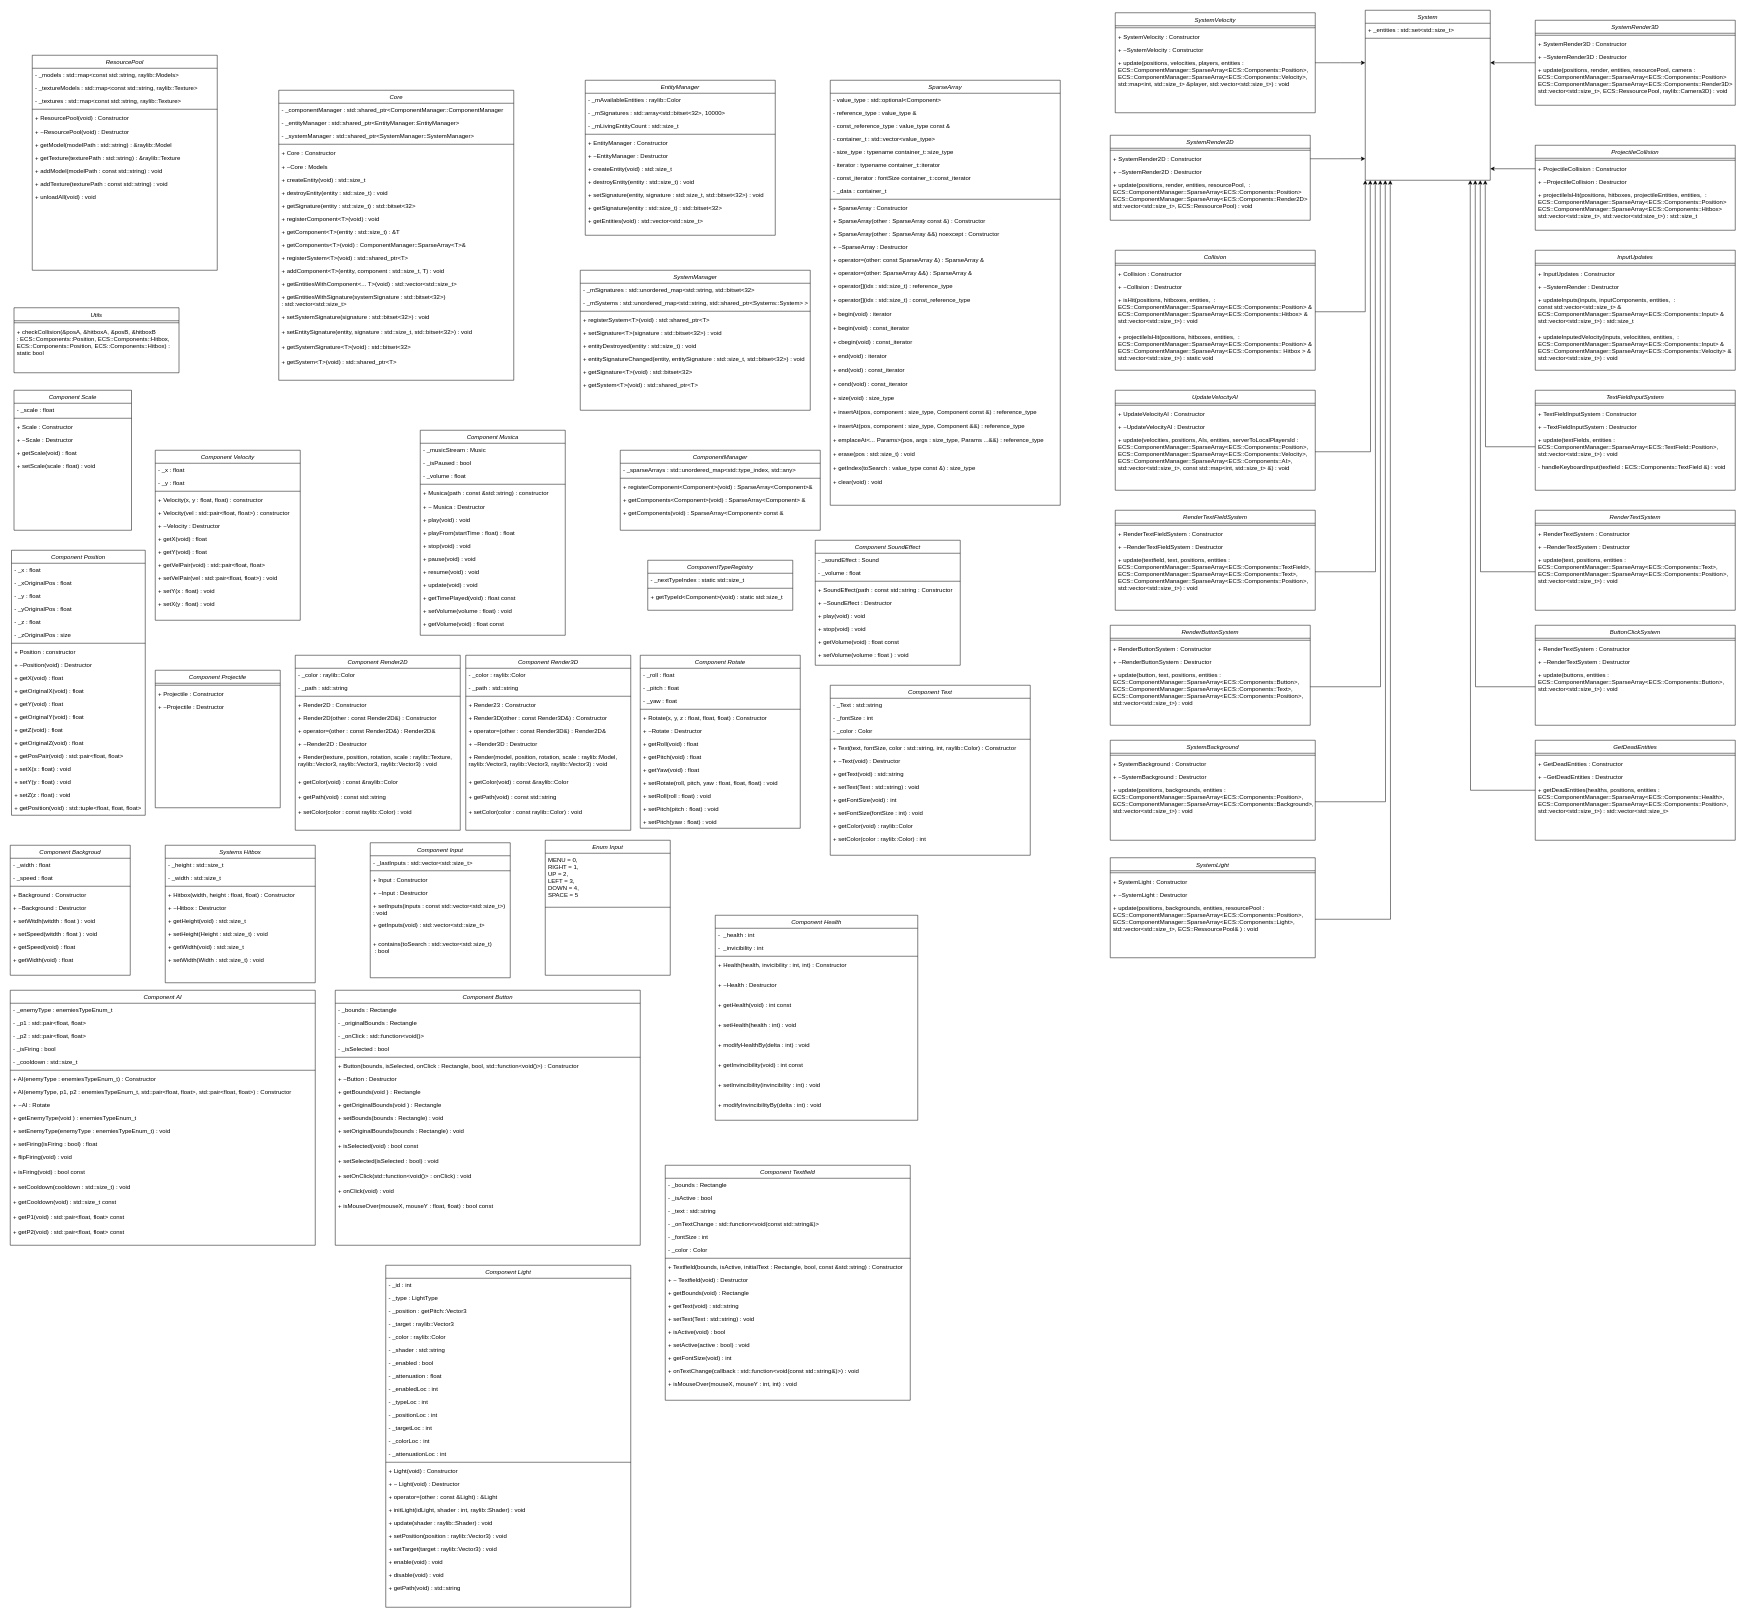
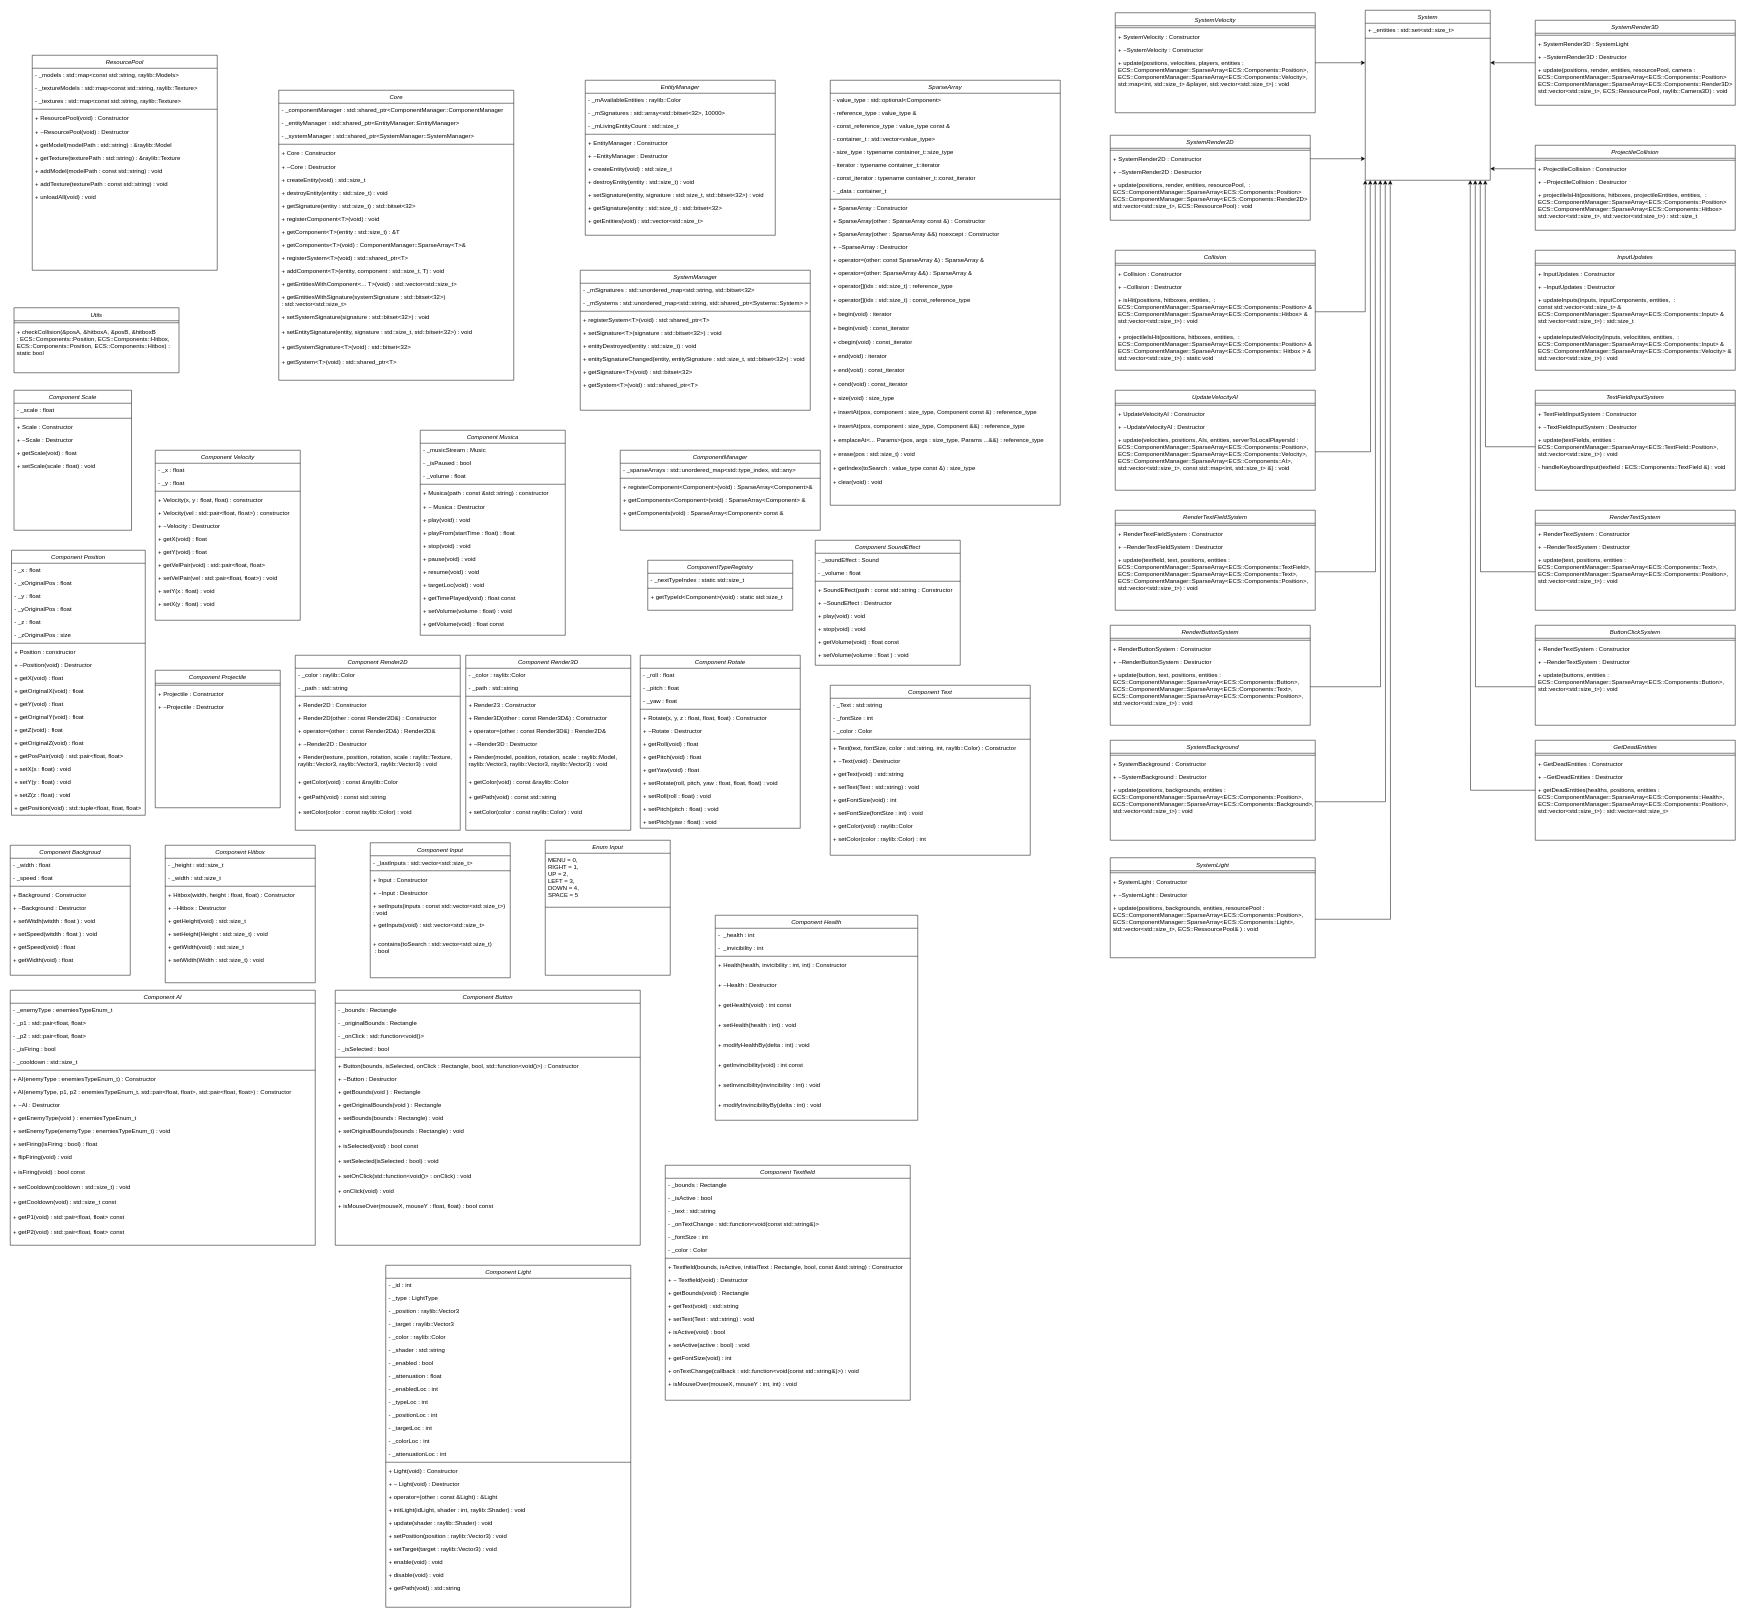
node "+ SystemRender3D : Constructor": label "+ SystemRender3D : Constructor" -> "+ SystemRender3D : SystemLight"
node "+ ~Core : Models": label "+ ~Core : Models" -> "+ ~Core : Destructor"
node "- const_iterator : fontSize container_t::const_iterator": label "- const_iterator : fontSize container_t::const_iterator" -> "- const_iterator : typename container_t::const_iterator"
node "+ ~SystemRender : Destructor": label "+ ~SystemRender : Destructor" -> "+ ~InputUpdates : Destructor"
node "+ update(void) : void": label "+ update(void) : void" -> "+ targetLoc(void) : void"
node "Systems Hitbox": label "Systems Hitbox" -> "Component Hitbox"
node "+ ~AI : Rotate": label "+ ~AI : Rotate" -> "+ ~AI : Destructor"
node "- _position : getPitch::Vector3": label "- _position : getPitch::Vector3" -> "- _position : raylib::Vector3"
